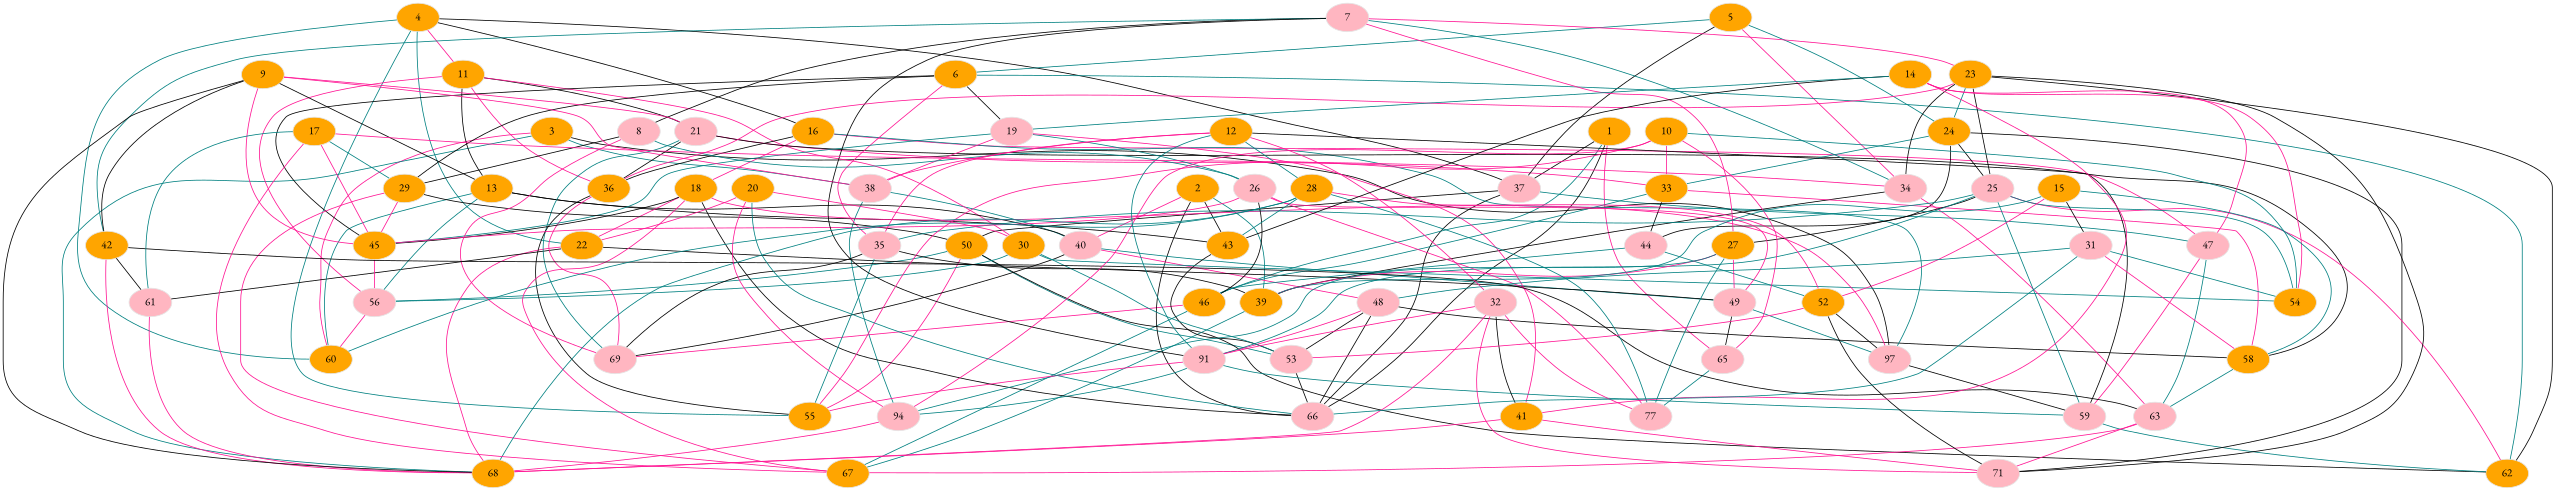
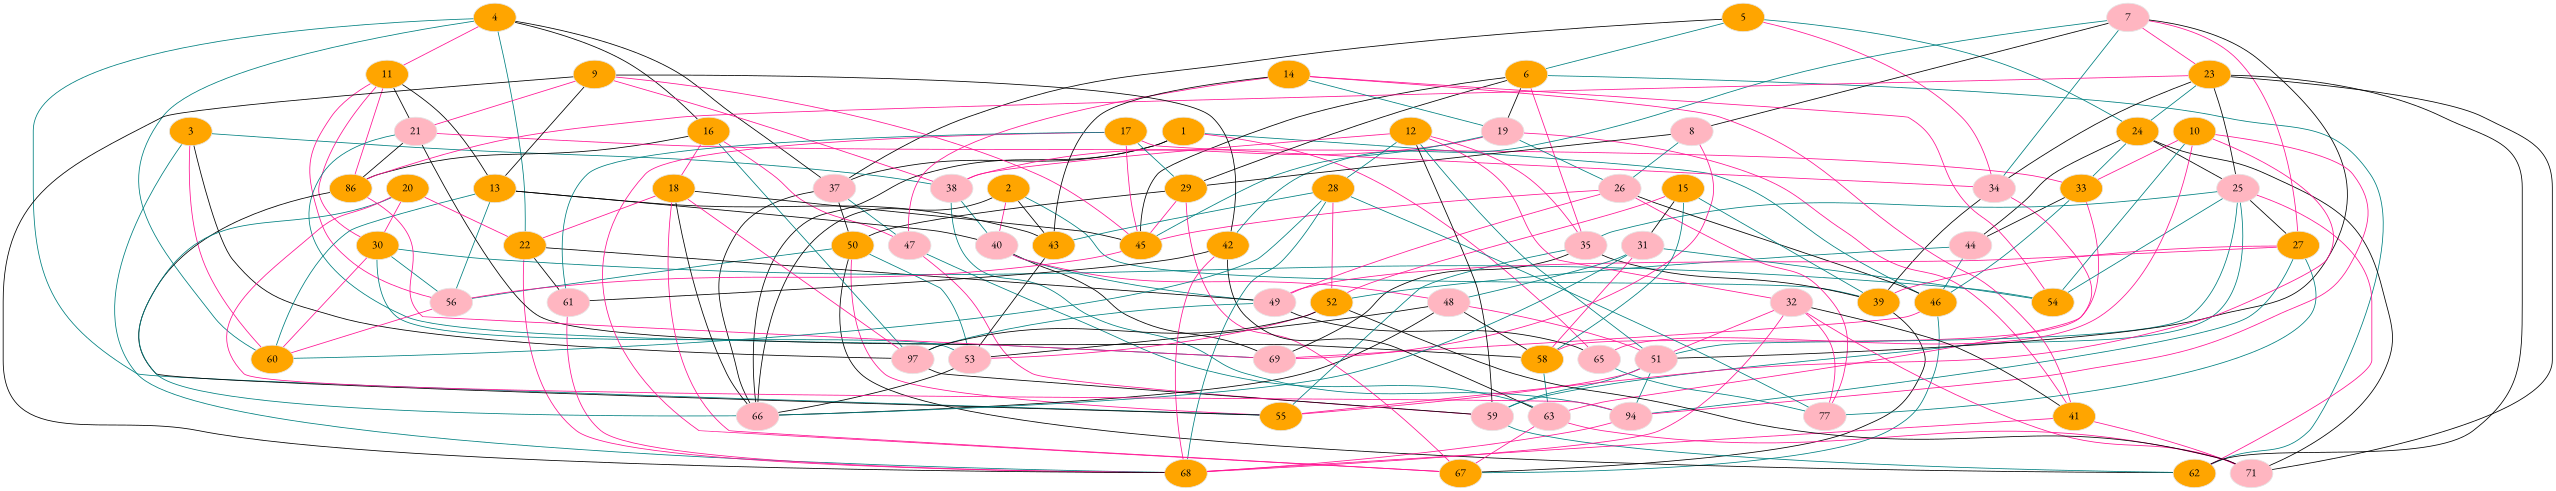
node "36": label "36" -> "86"
edge "30" -- "60": added
node "91": label "91" -> "51"
edge "39" -- "67": color teal -> black
